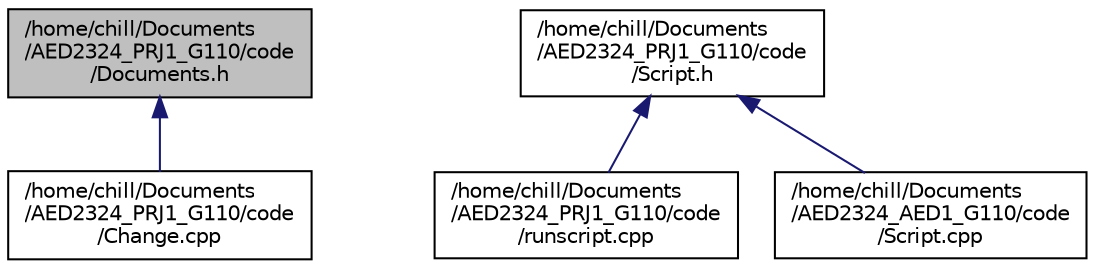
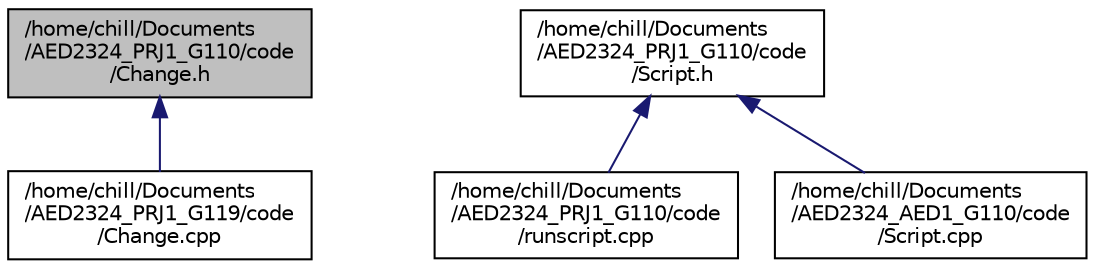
node "/home/chill/Documents /AED2324_PRJ1_G110/code /Documents.h": label "/home/chill/Documents /AED2324_PRJ1_G110/code /Documents.h" -> "/home/chill/Documents /AED2324_PRJ1_G110/code /Change.h"
node "/home/chill/Documents /AED2324_PRJ1_G110/code /Change.cpp": label "/home/chill/Documents /AED2324_PRJ1_G110/code /Change.cpp" -> "/home/chill/Documents /AED2324_PRJ1_G119/code /Change.cpp"
